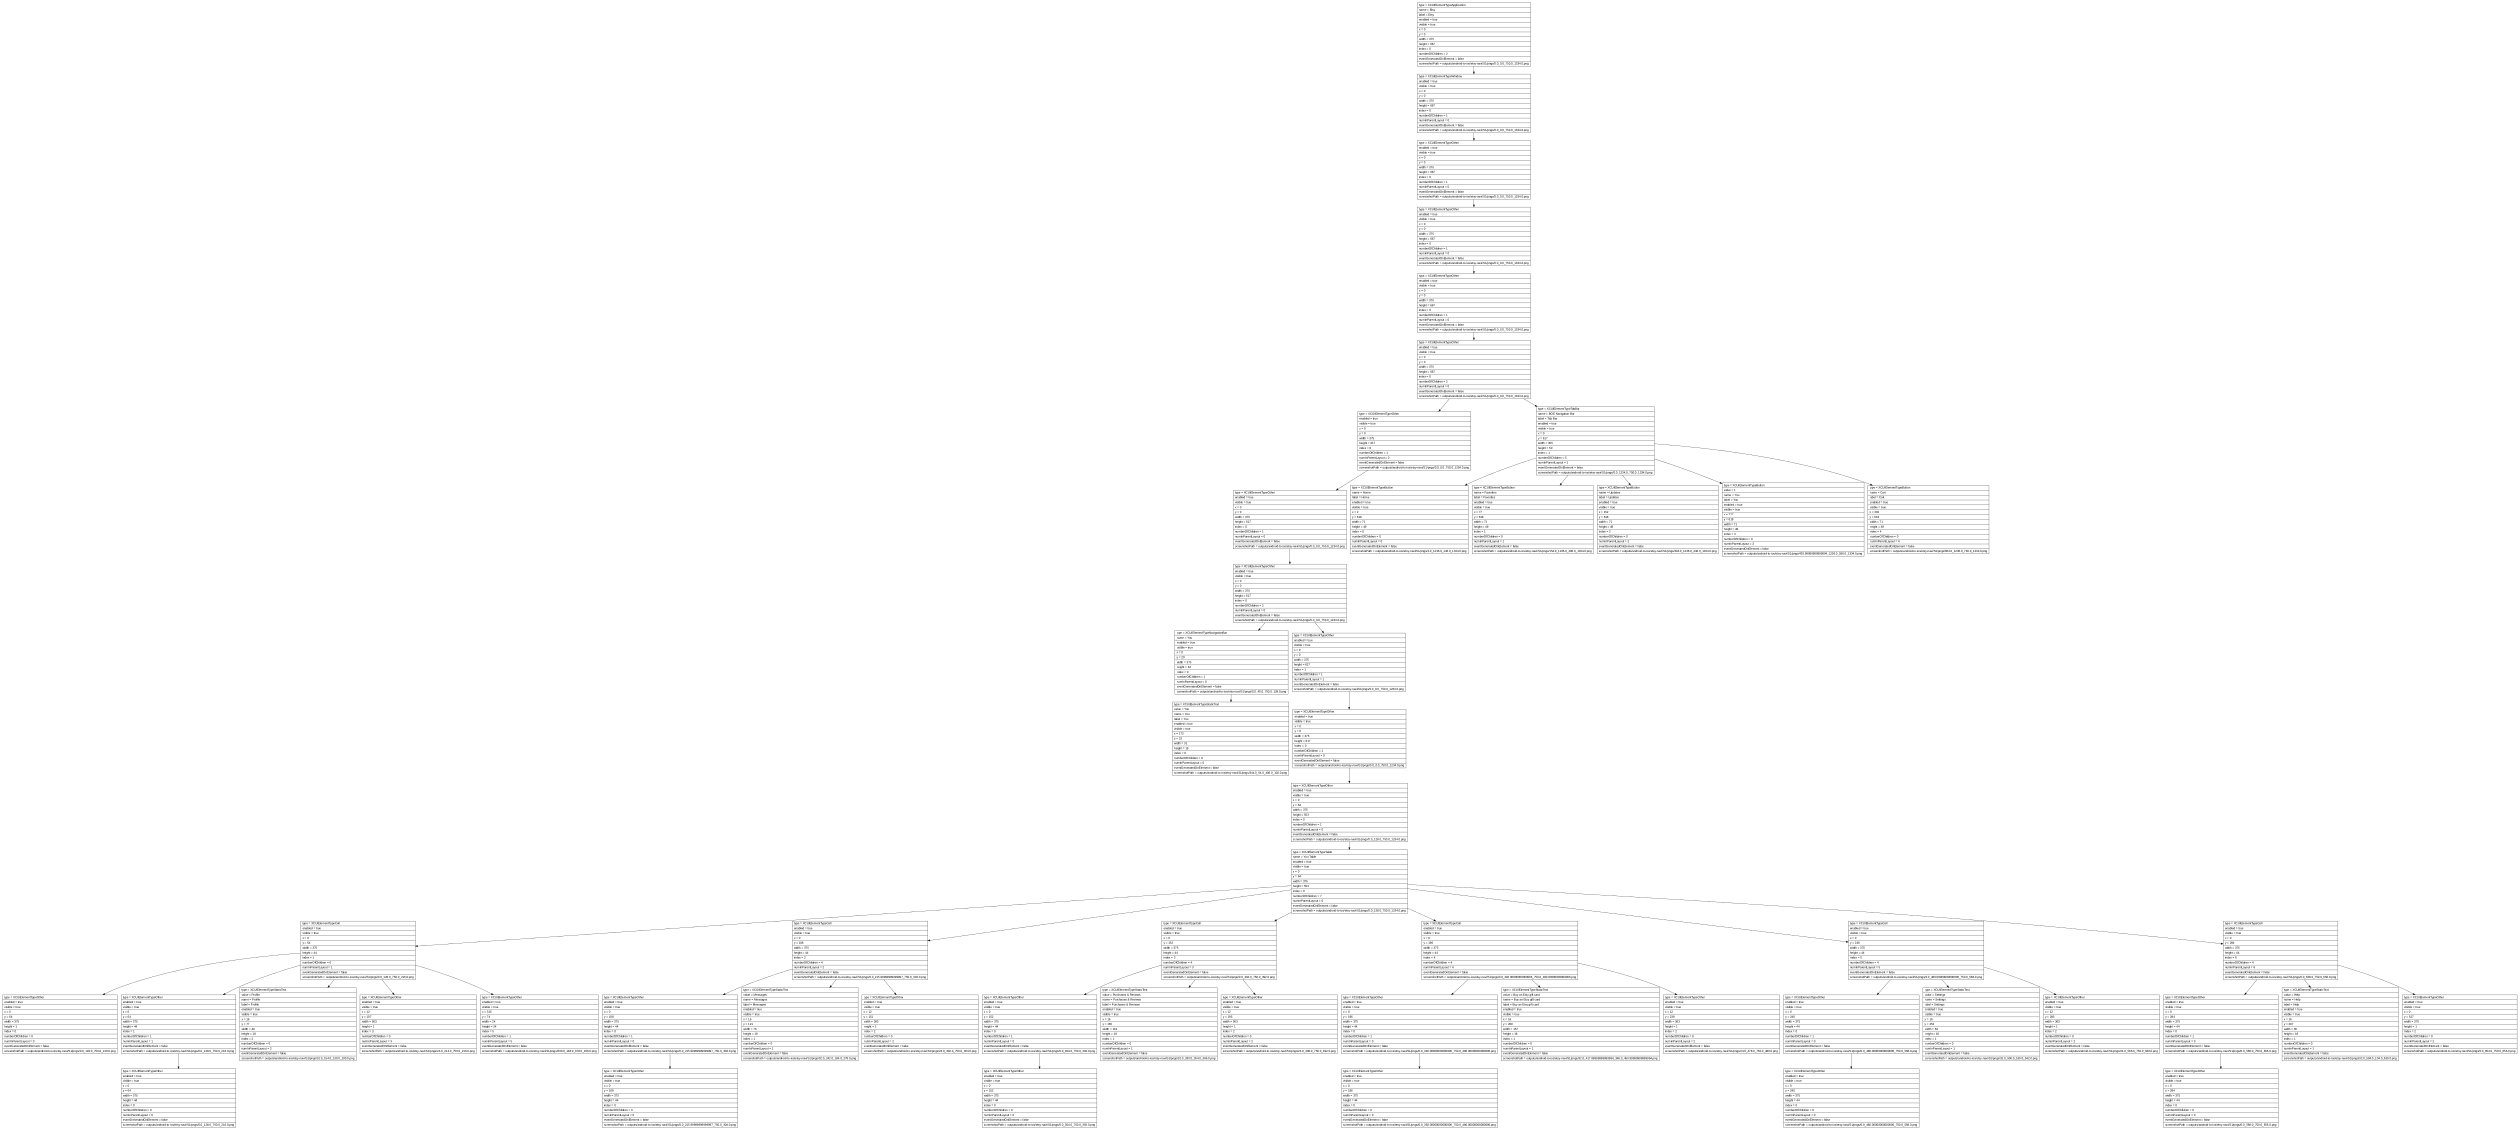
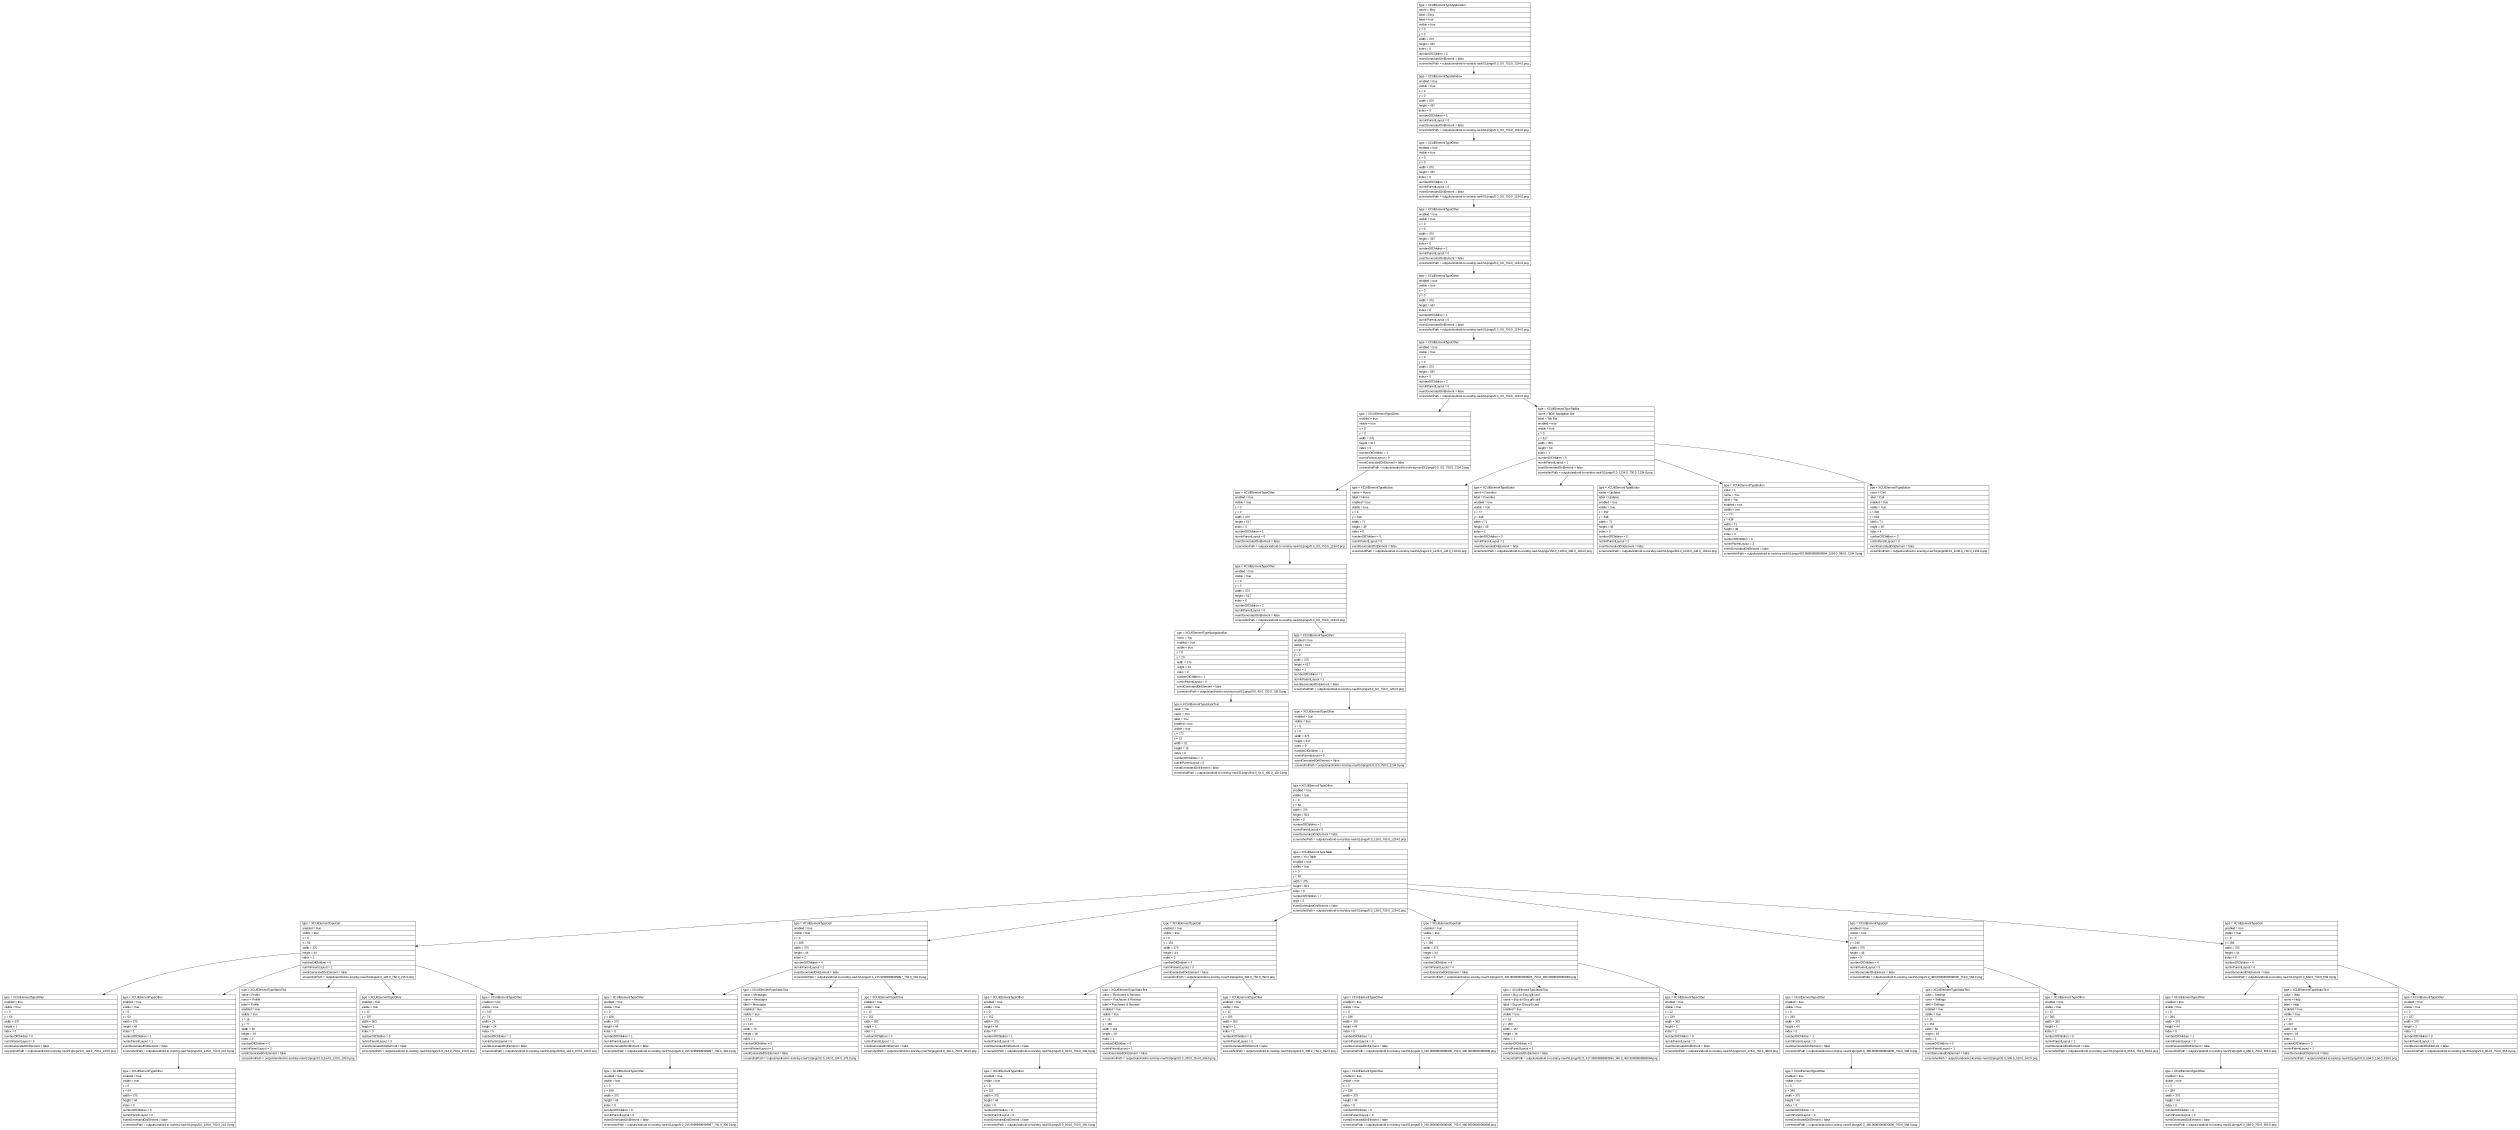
node "type = XCUIElementTypeApplication": text "enabled = true" -> "false = true"
node "type = XCUIElementTypeTable": text "numInParentLayout = 0" -> "pngs = 0"
